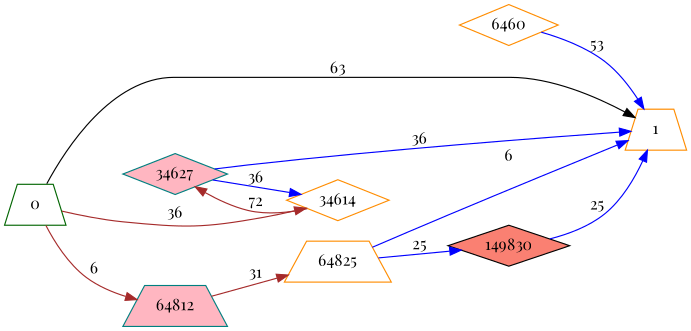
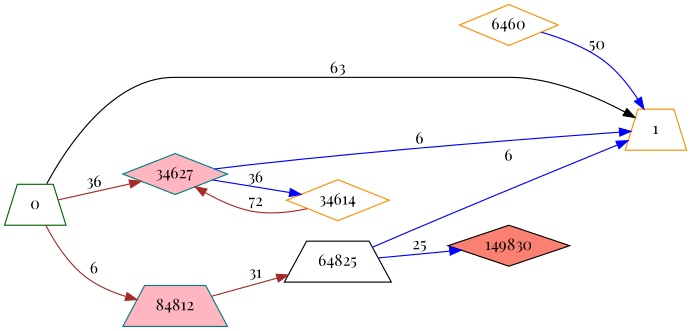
edge "6460" -> "1": label "53" -> "50"
edge "34627" -> "1": label "36" -> "6"
edge "149830" -> "1": removed, label "25"
edge "0" -> "34614": now "0" -> "34627"
node "64825": color darkorange -> black
node "64812": label "64812" -> "84812"
